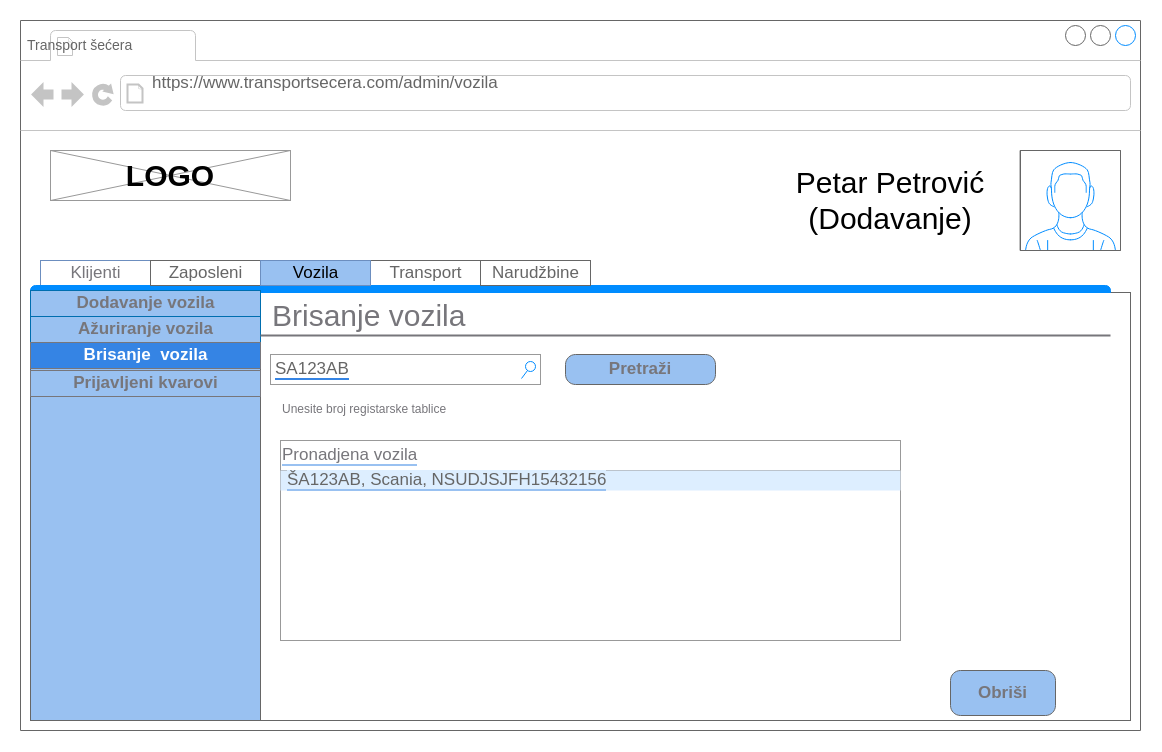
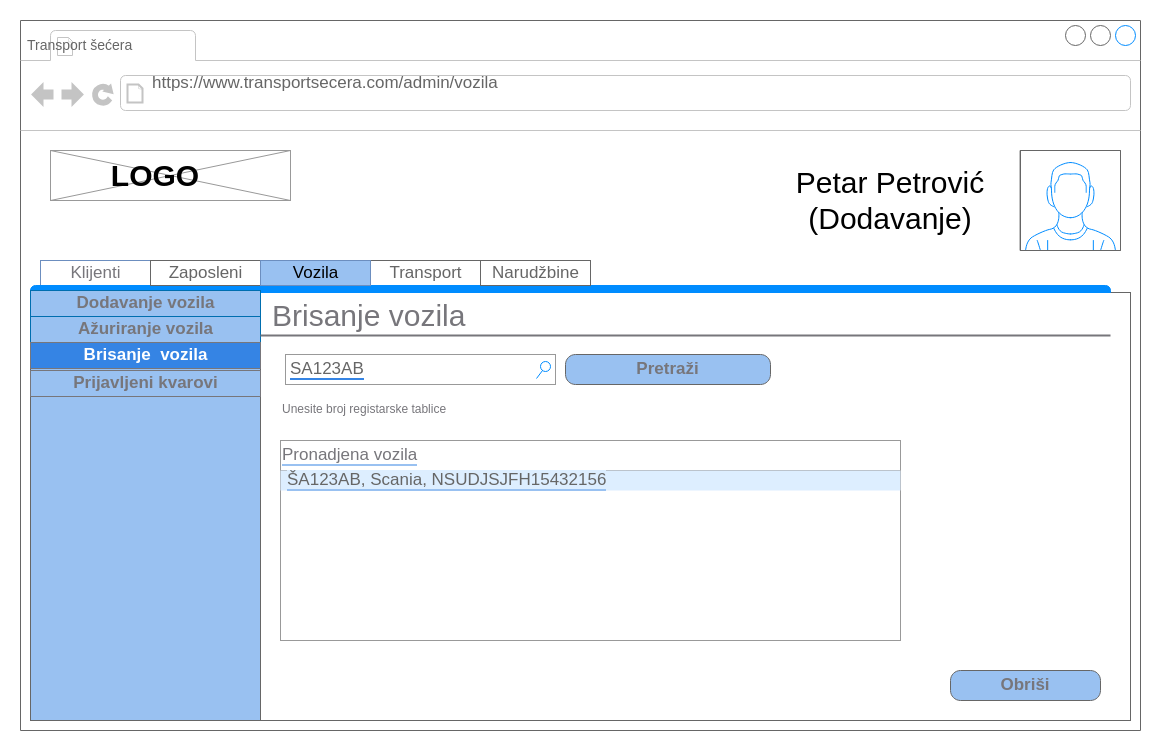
node "LOGO": moved (171, 176) -> (156, 176)
node "SA123AB": moved (406, 370) -> (421, 370)
node "Pretraži": size 150x30 -> 205x30
node "Obriši": size 105x45 -> 150x30
